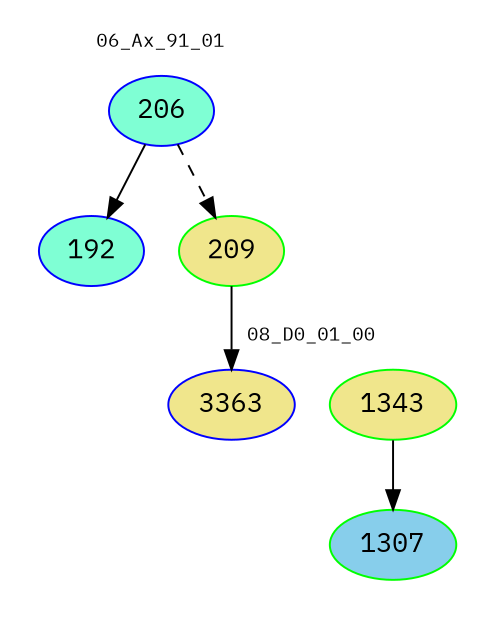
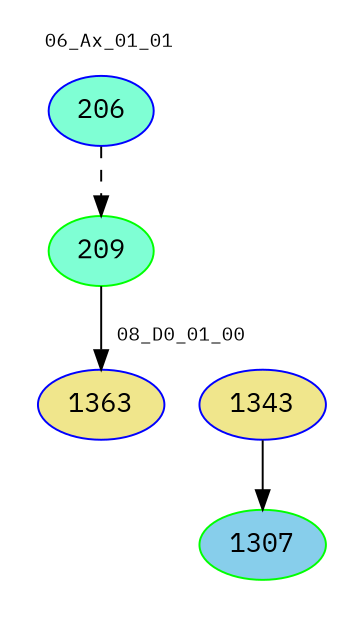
cluster "06_Ax_91_01": label "06_Ax_91_01" -> "06_Ax_01_01"
node "192": removed
node "209": fillcolor khaki -> aquamarine
node "3363": label "3363" -> "1363"
node "1343": color green -> blue
